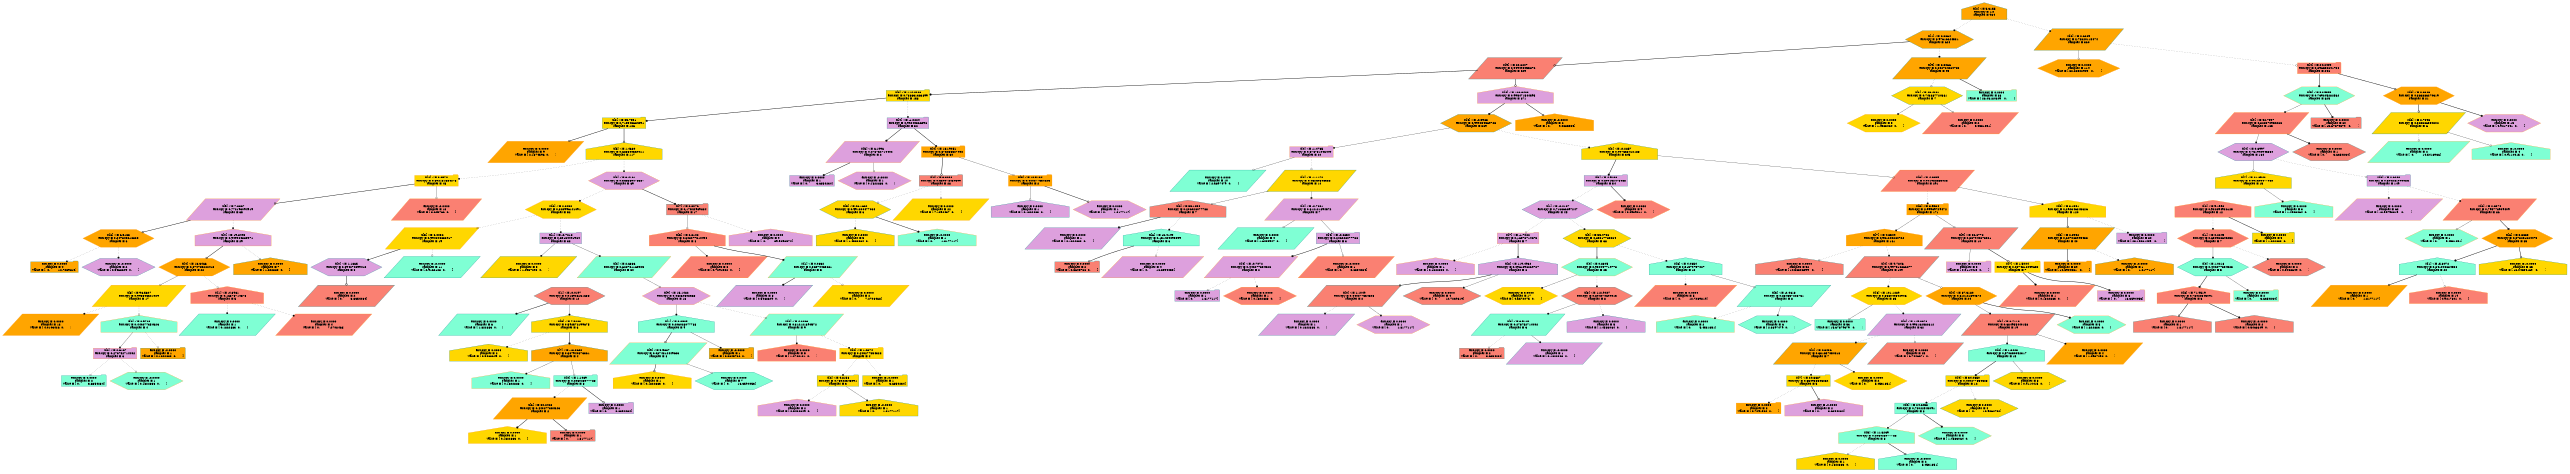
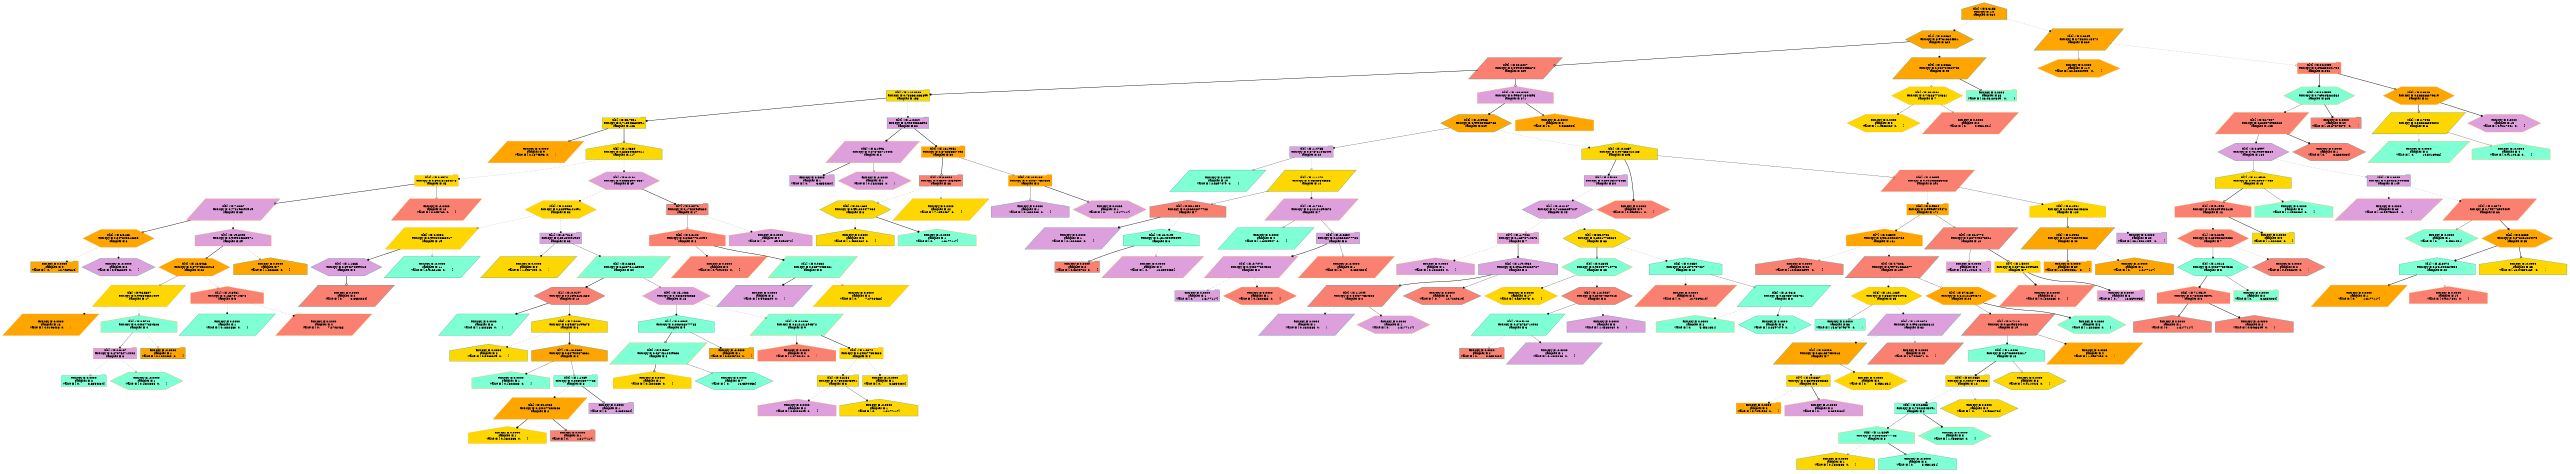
node "X[8] <= 48.4201 entropy = 0.743387724661 samples = 7": color teal -> darkorange
node "X[4] <= -1.4765 entropy = 0.676781046449 samples = 24": color darkorange -> teal
edge "X[3] <= 2.9138 entropy = 0.809132475088 samples = 54" -> "entropy = 0.0000 samples = 9 value = [ 3.0989011  0.       ]": now "X[2] <= -0.2857 entropy = 0.997553412188 samples = 345" -> "entropy = 0.0000 samples = 9 value = [ 3.0989011  0.       ]"
edge "X[7] <= 21.8942 entropy = 0.991300477064 samples = 15" -> "X[2] <= 9.1996 entropy = 0.932694936125 samples = 12": added
edge "X[2] <= 2.6886 entropy = 0.628731163905 samples = 30" -> "X[1] <= -0.0197 entropy = 0.918926151688 samples = 12": added
edge "X[2] <= 4.2463 entropy = 0.812121894572 samples = 9" -> "X[0] <= 1.2374 entropy = 0.440277354323 samples = 4": style dotted -> bold
